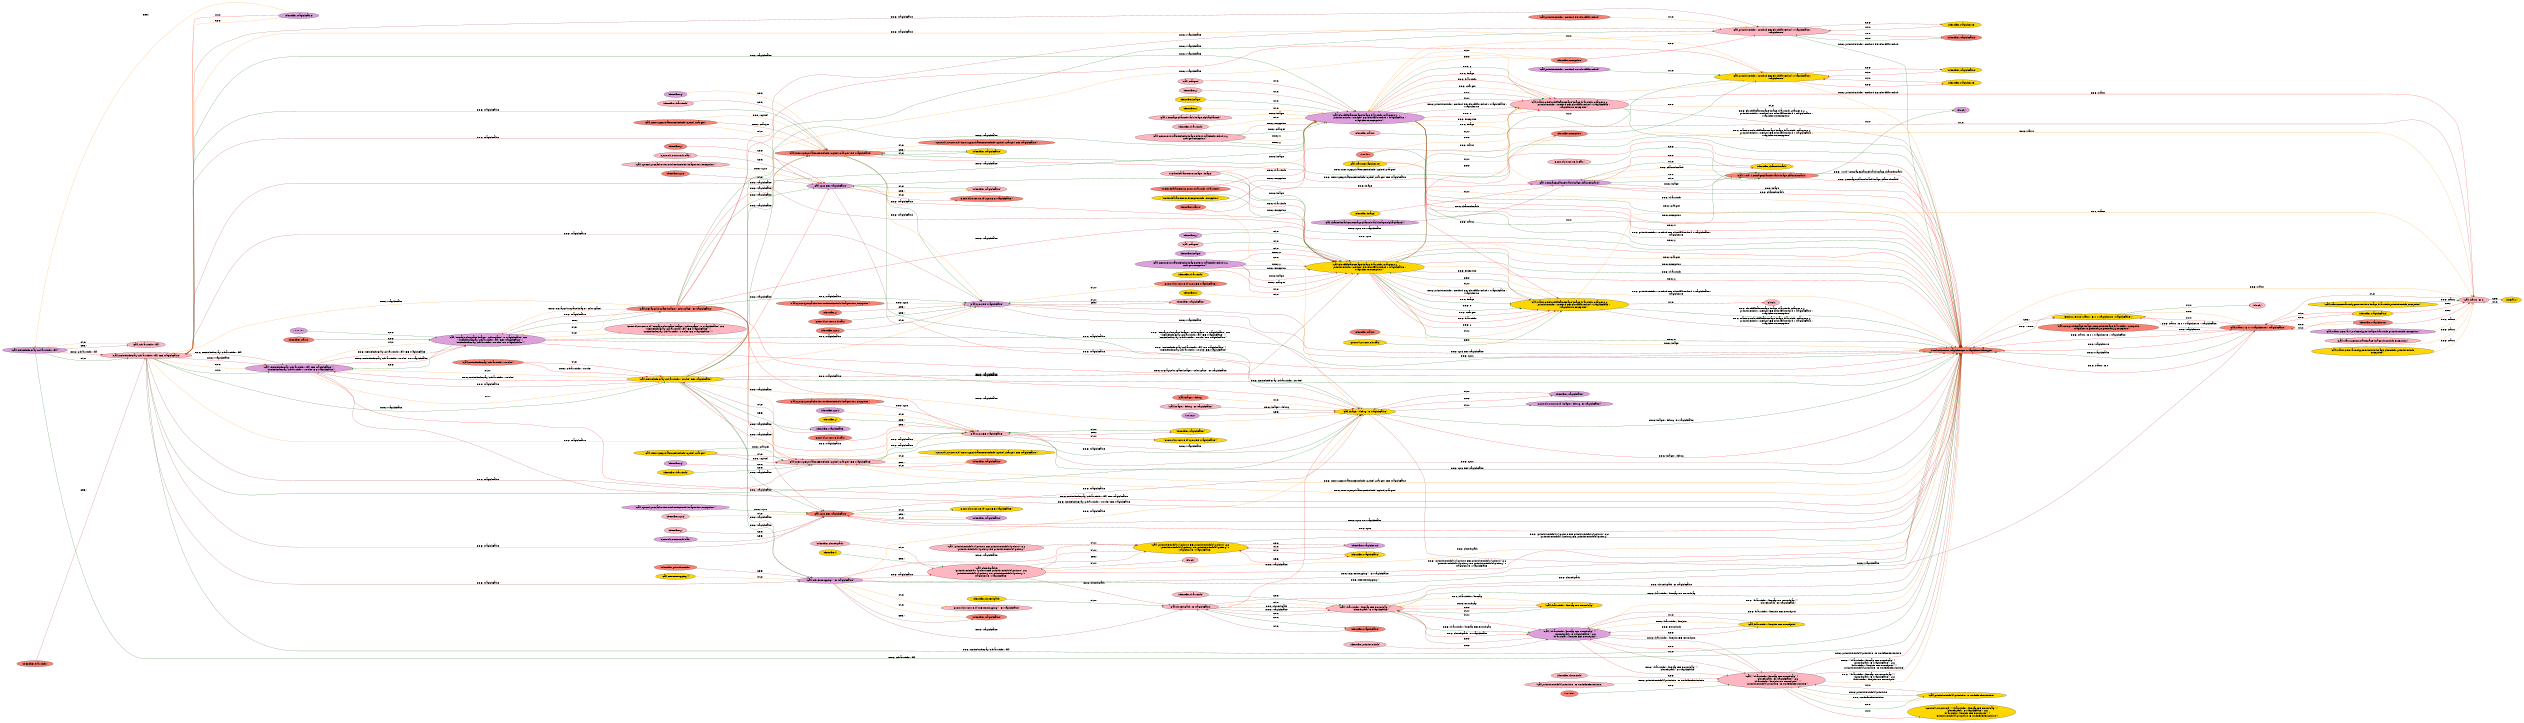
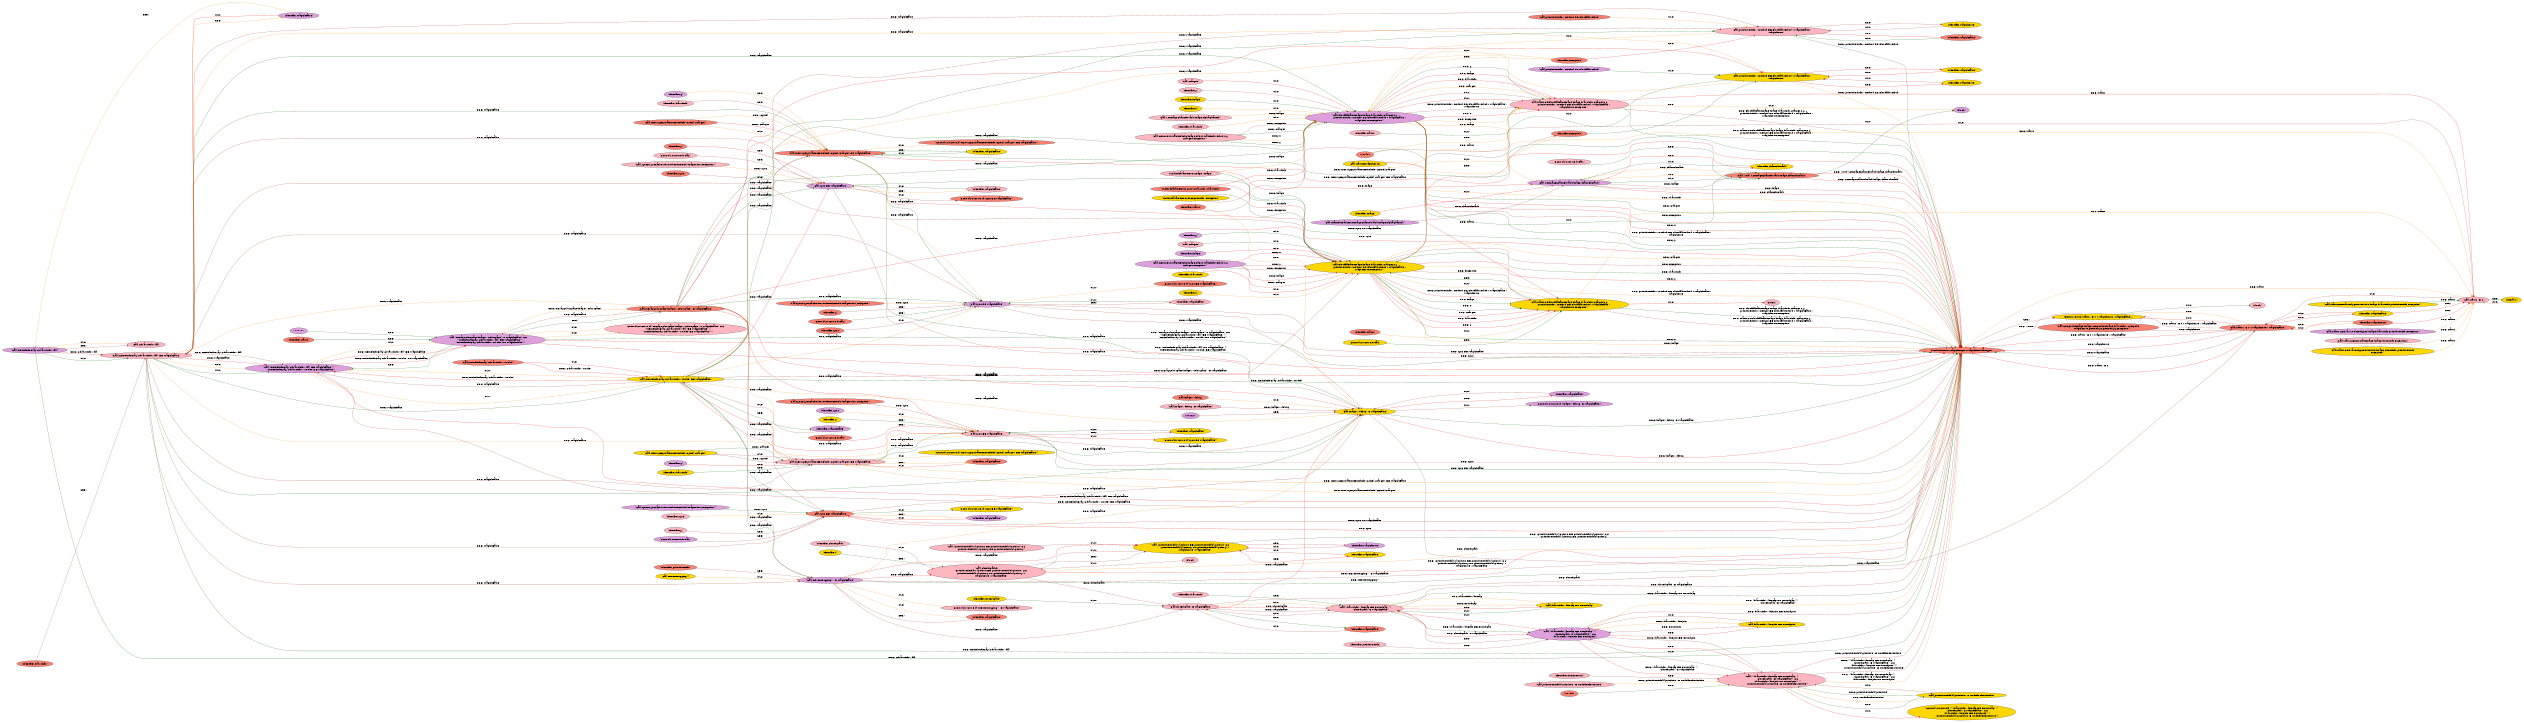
node "(Identifier,clone_info)": label "(Identifier,clone_info)" -> "(Identifier,clone_return)"
